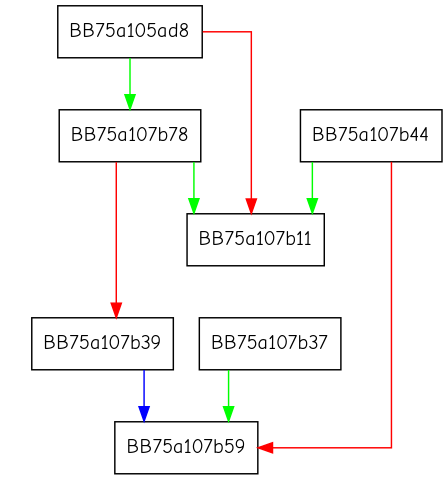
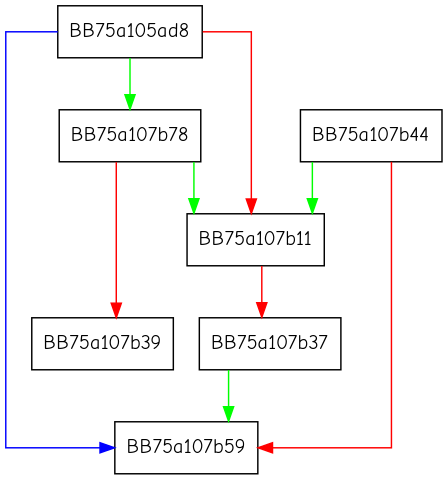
edge "BB75a107b11" -> "BB75a107b37": added
edge "BB75a107b39" -> "BB75a107b59": now "BB75a105ad8" -> "BB75a107b59"
